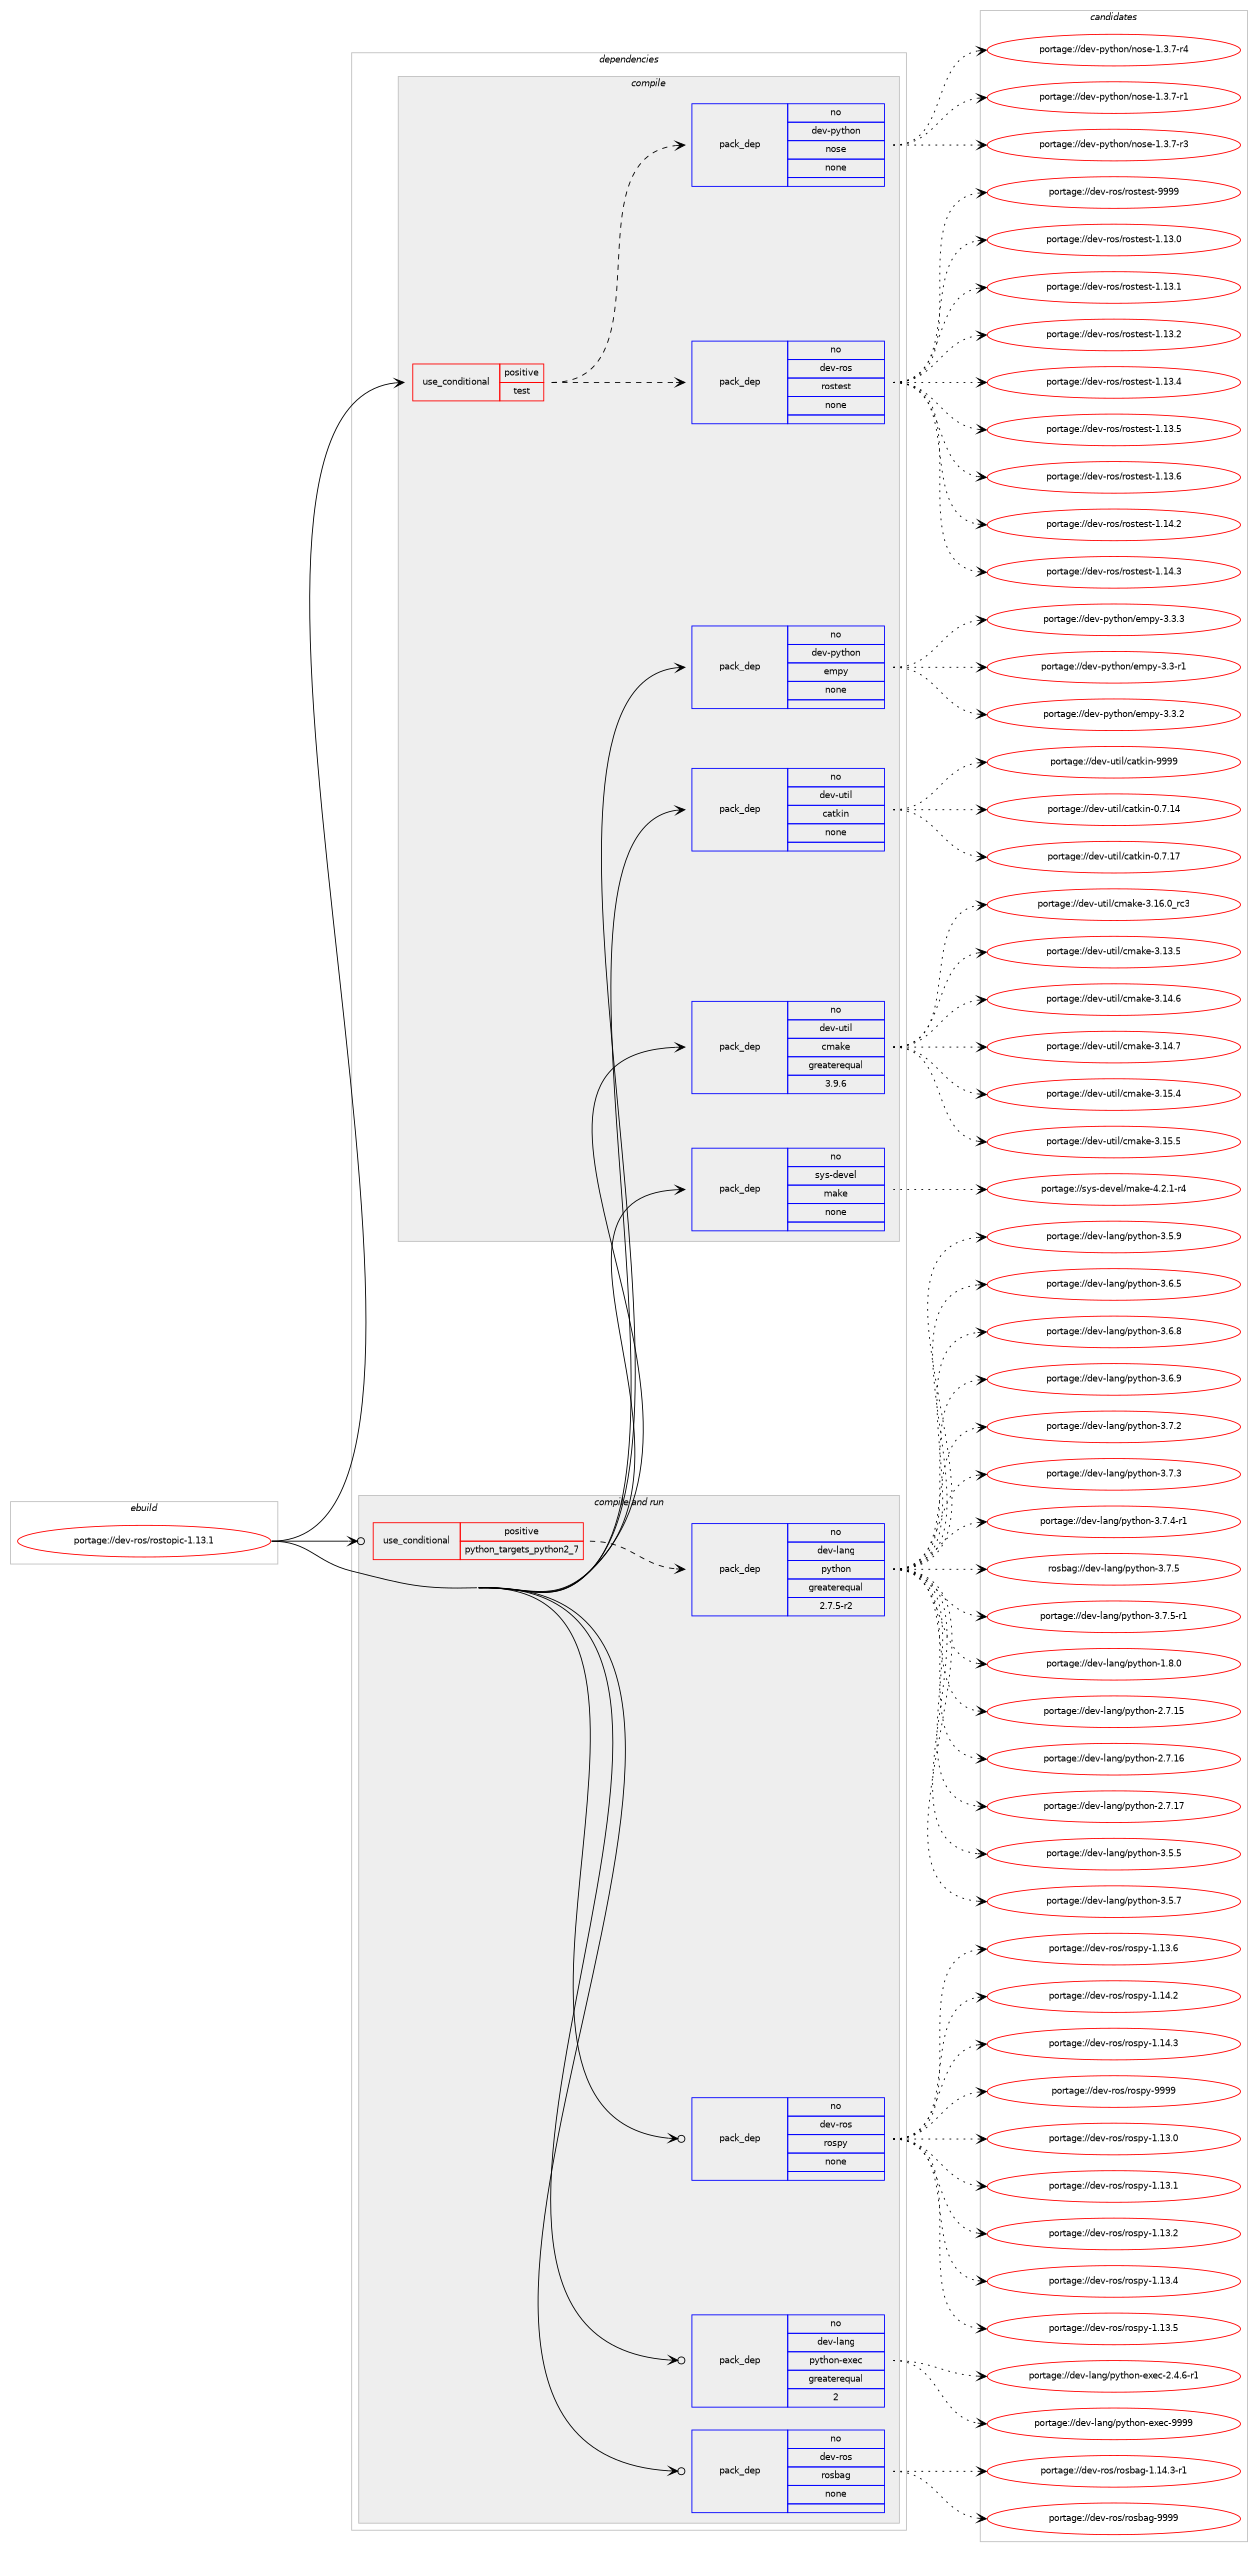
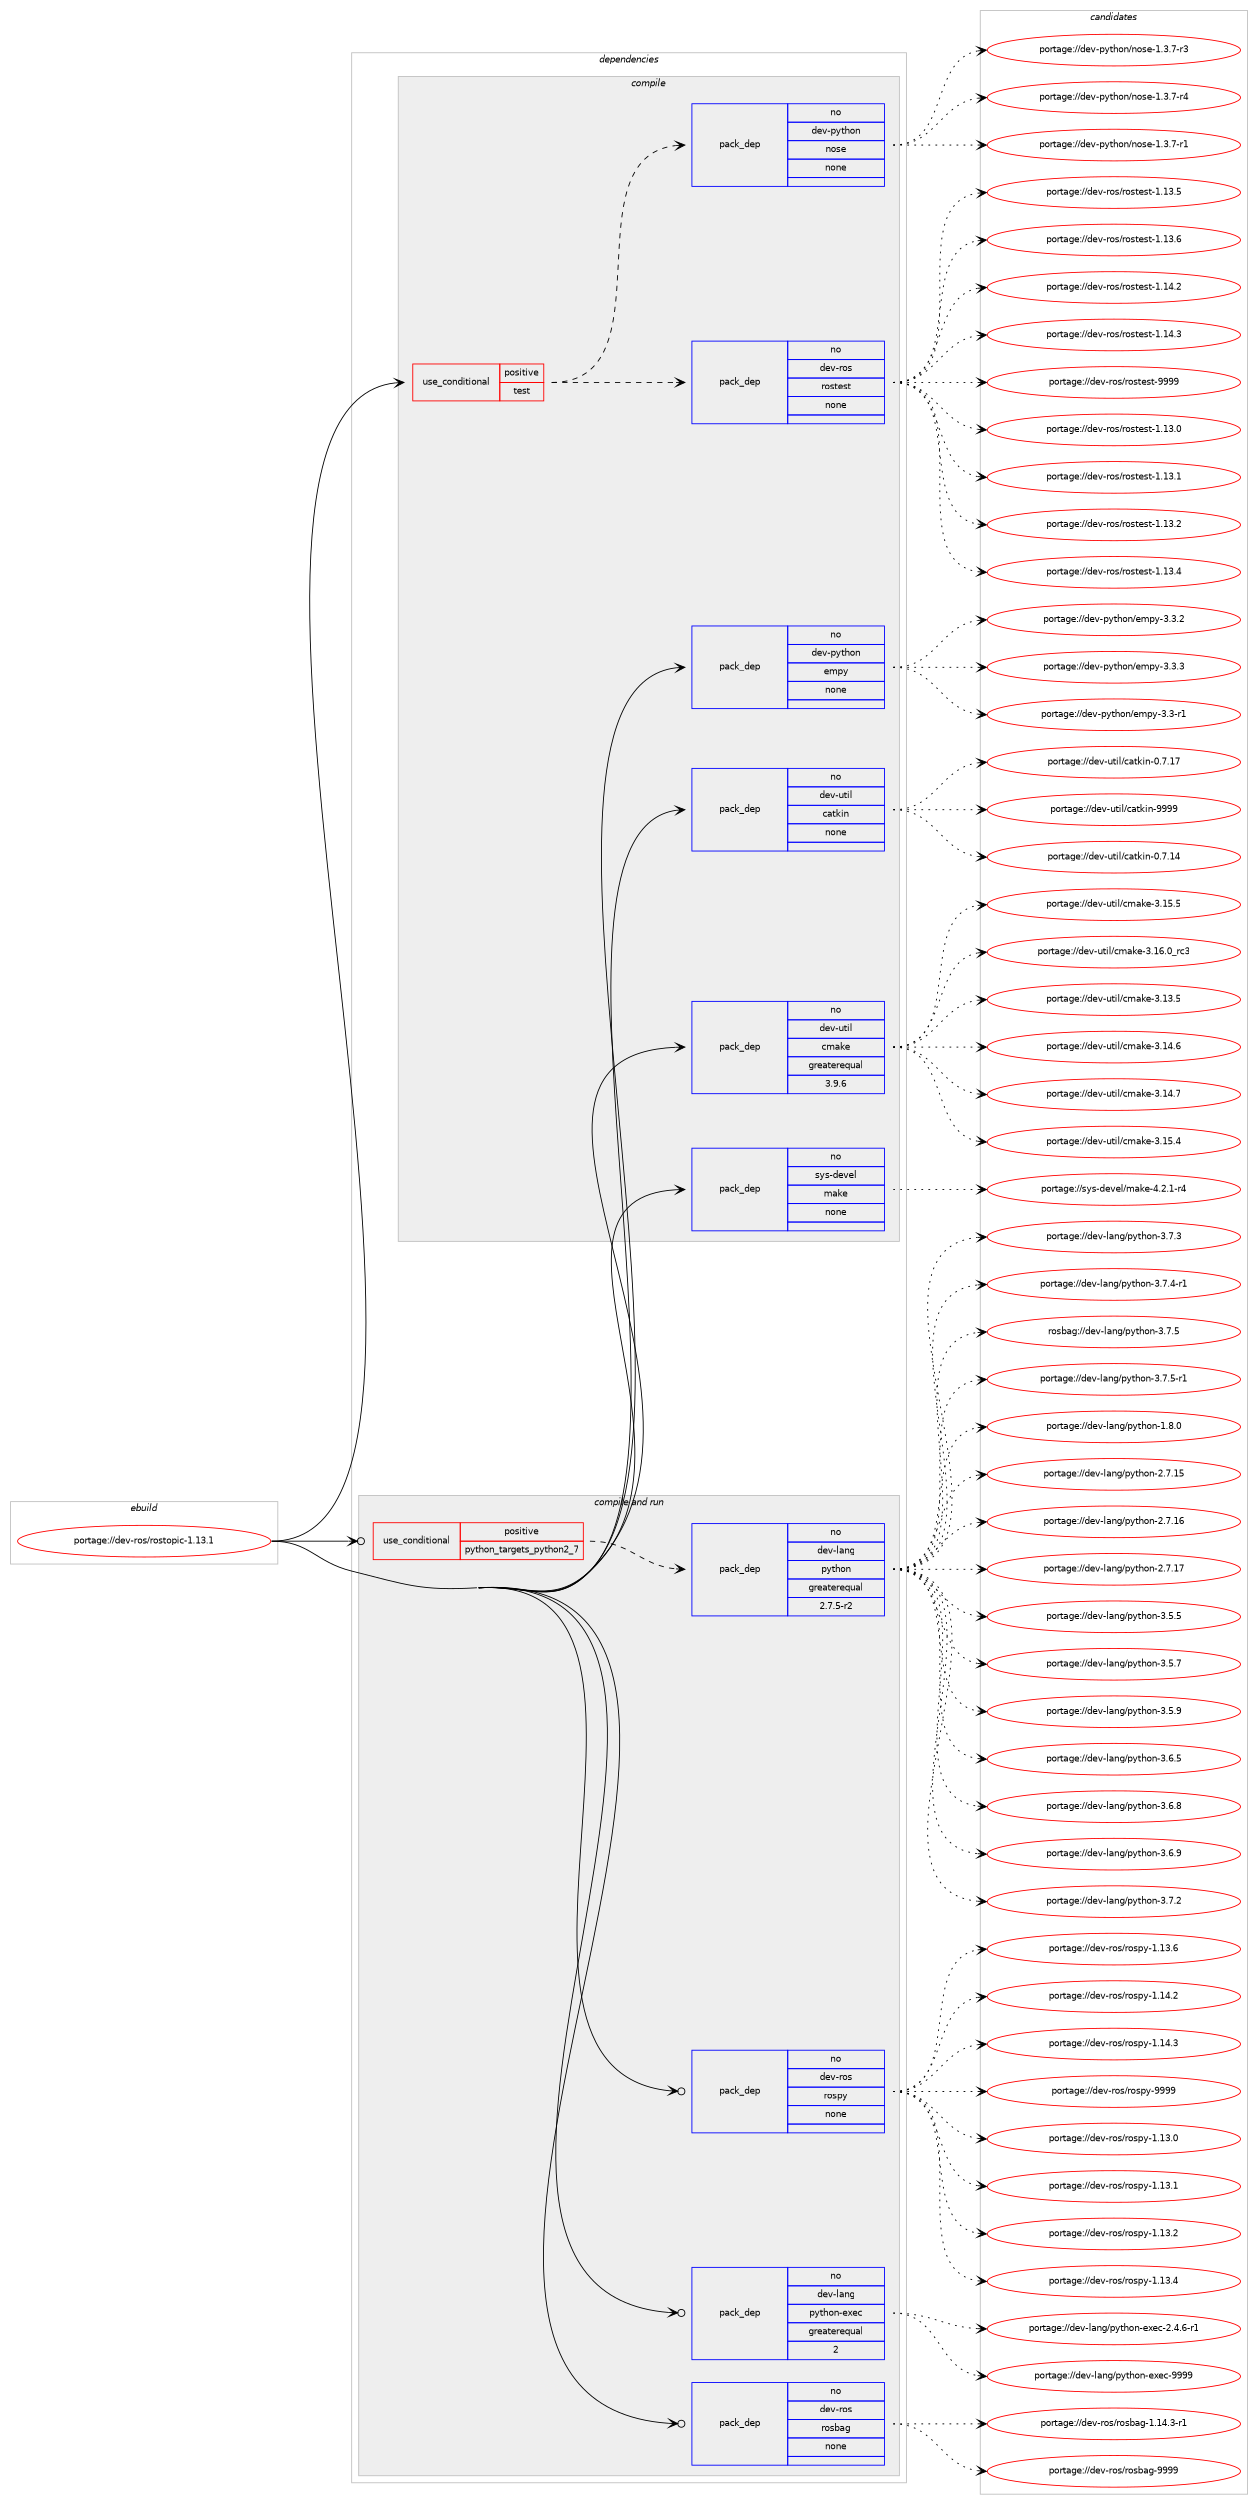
node "portage://dev-ros/rospy-1.13.5": removed
